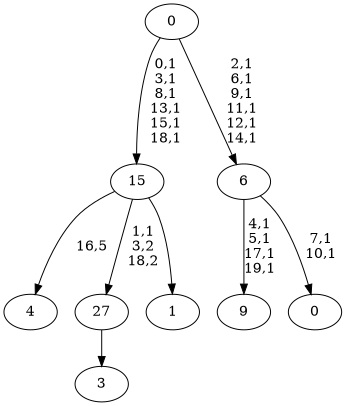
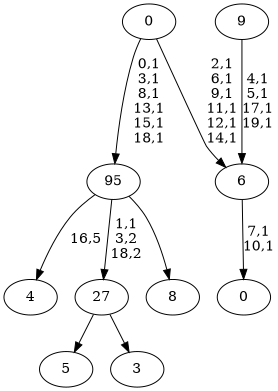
node "15": label "15" -> "95"
edge "6" -> "9": reversed
node "1": label "1" -> "8"
node "5": added
